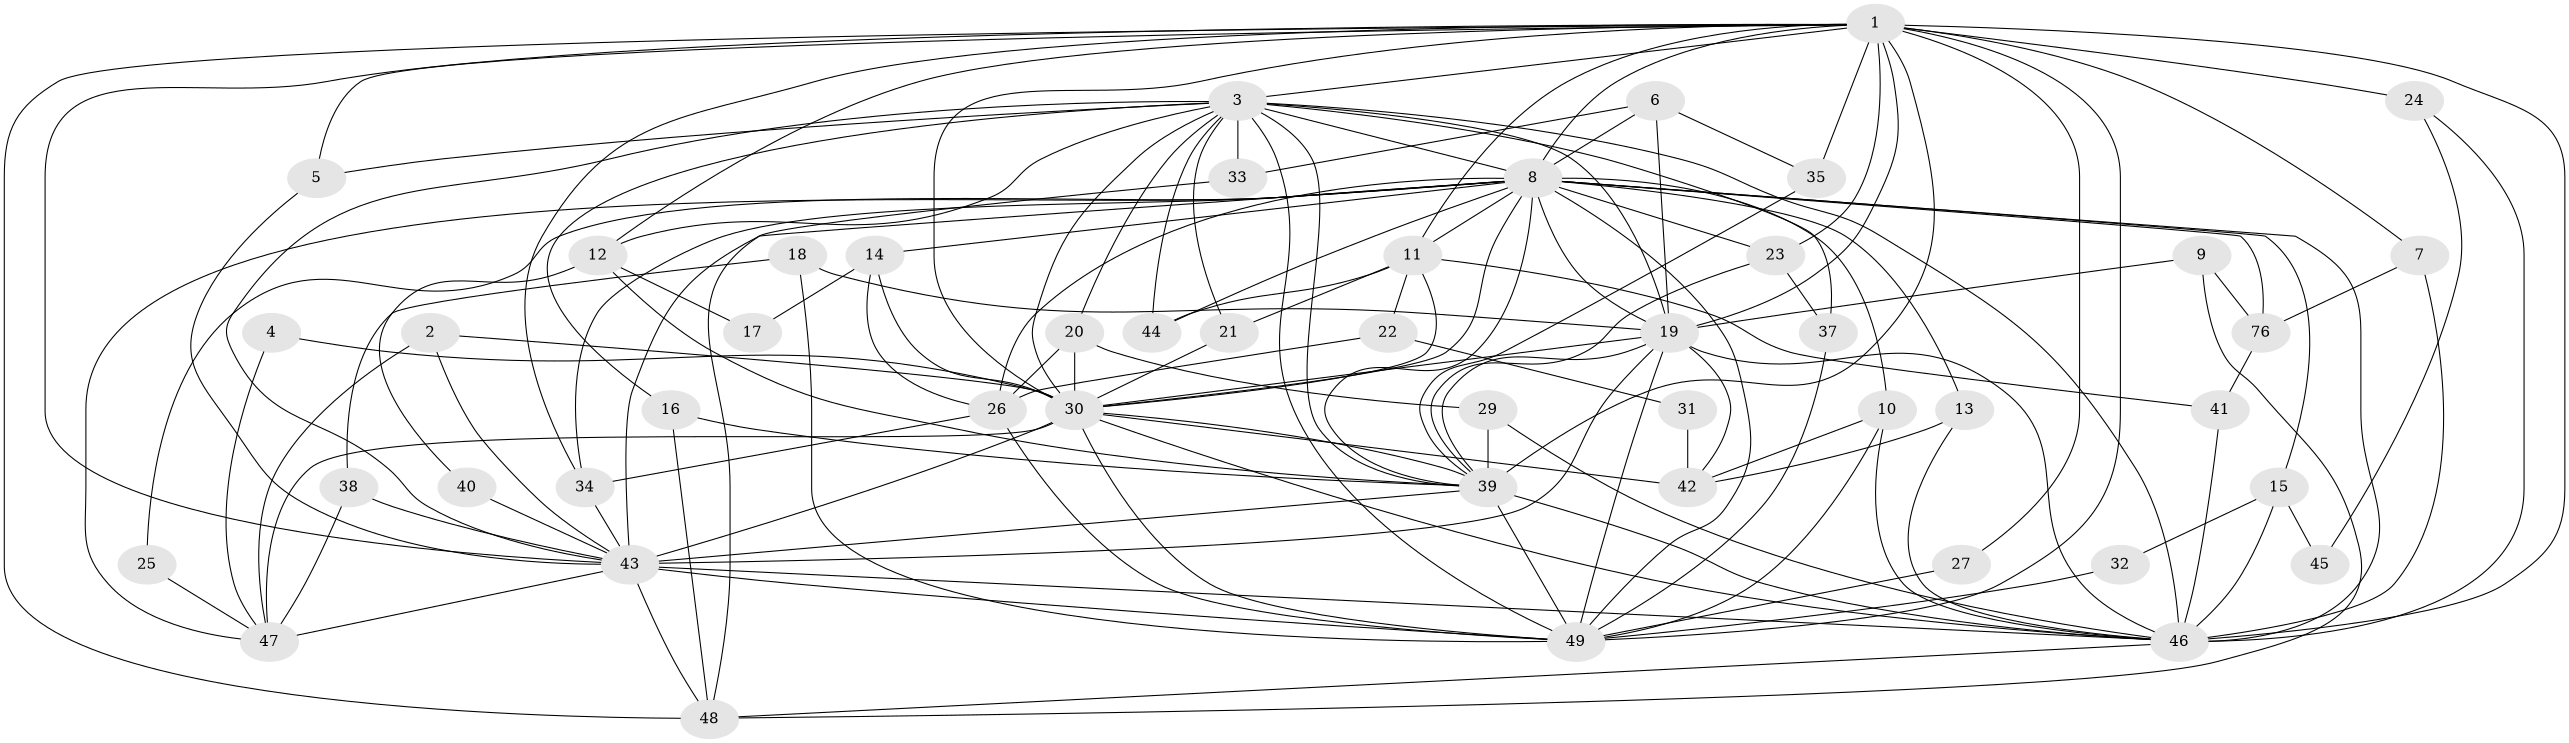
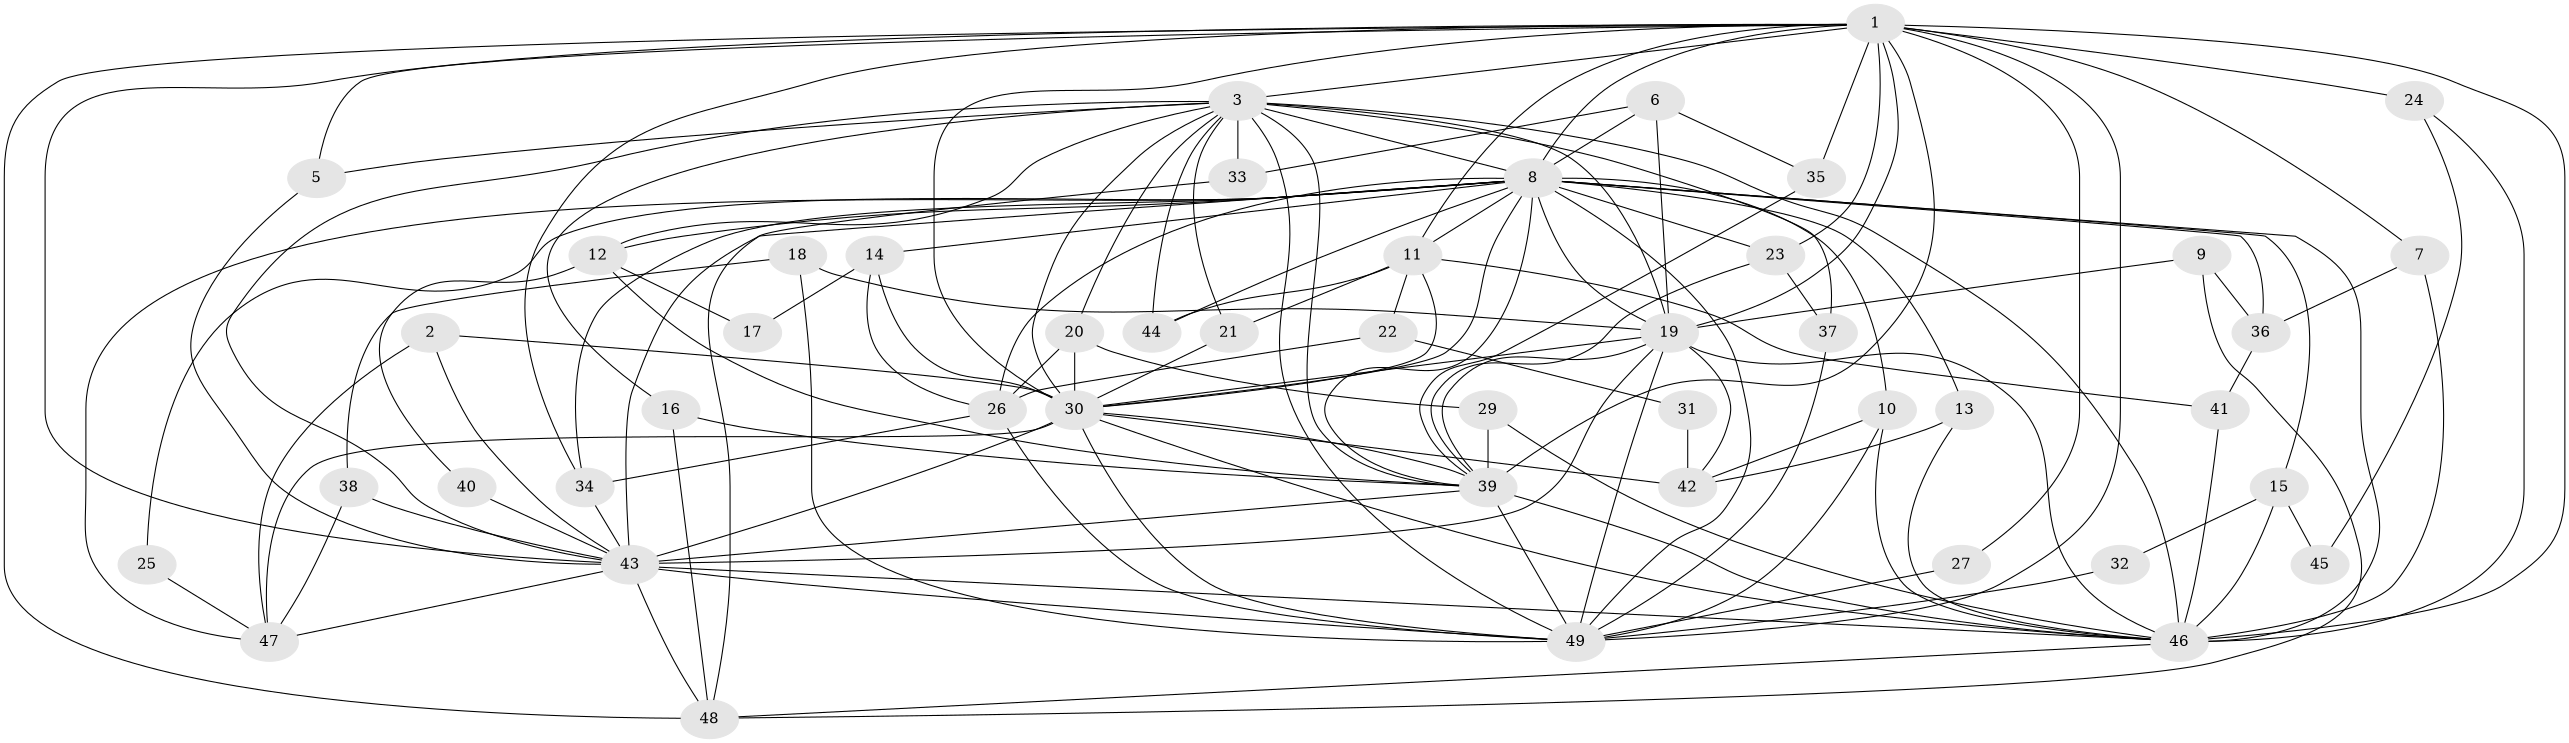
edge "1" -- "12": now "8" -- "12"
node "4": removed
node "76": label "76" -> "36"
